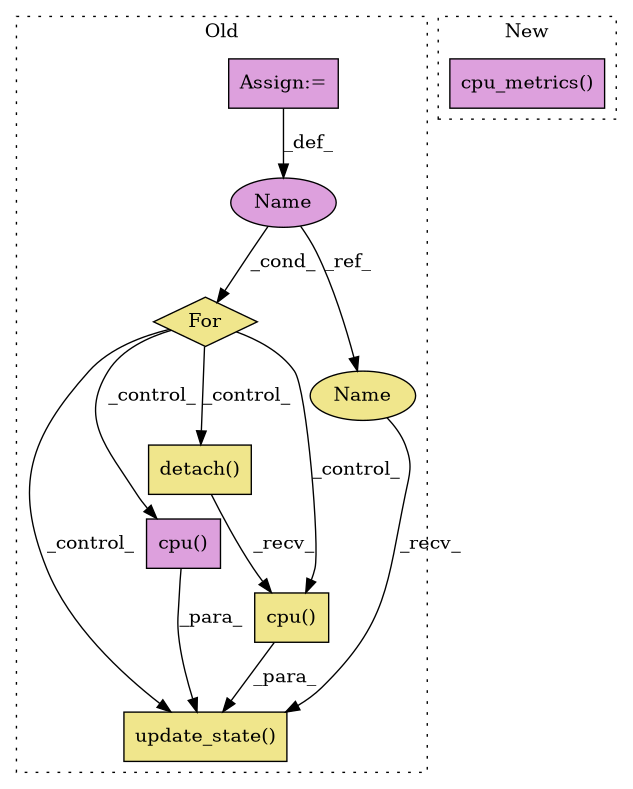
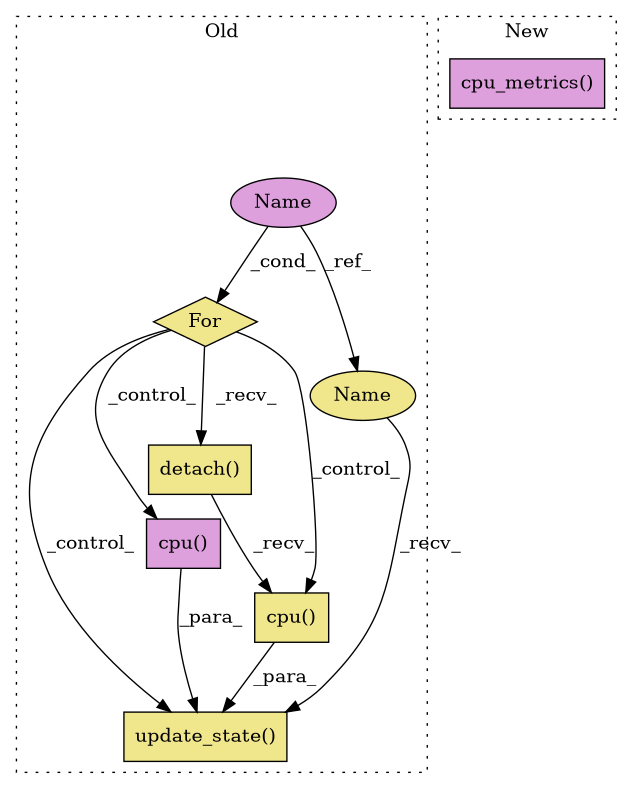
node "Assign:=": removed
edge "For" -> "detach()": label "_control_" -> "_recv_"
